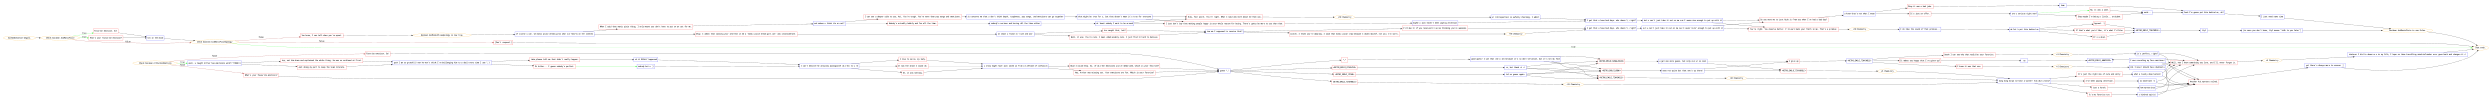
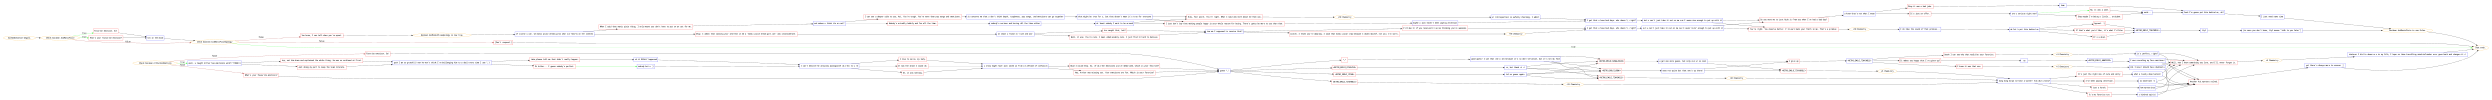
edge "I was revealing my fave emoticon!" -> "<RETRO_EMOJI_ANNOYED2>": reversed
